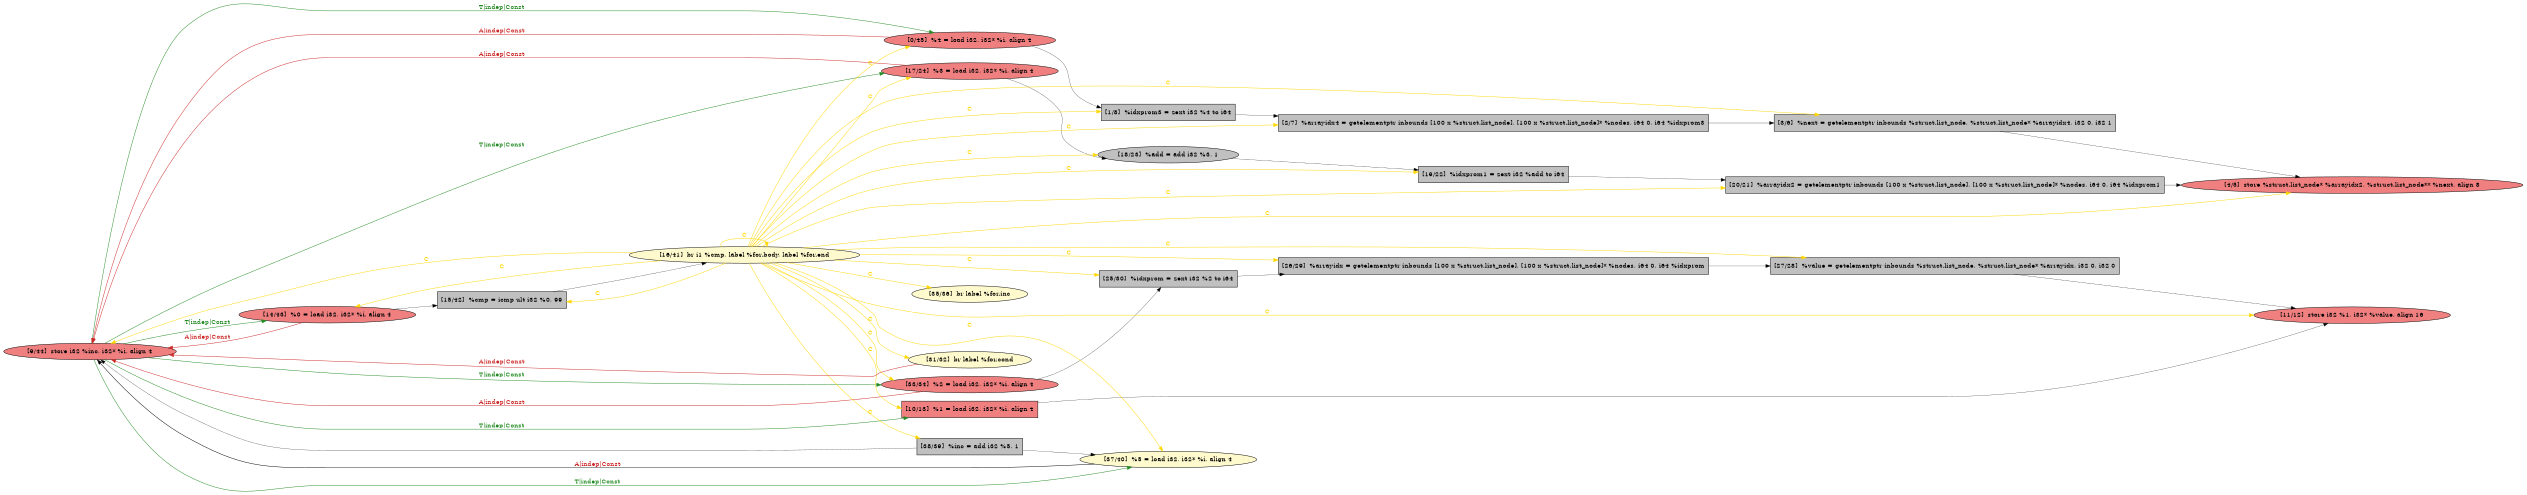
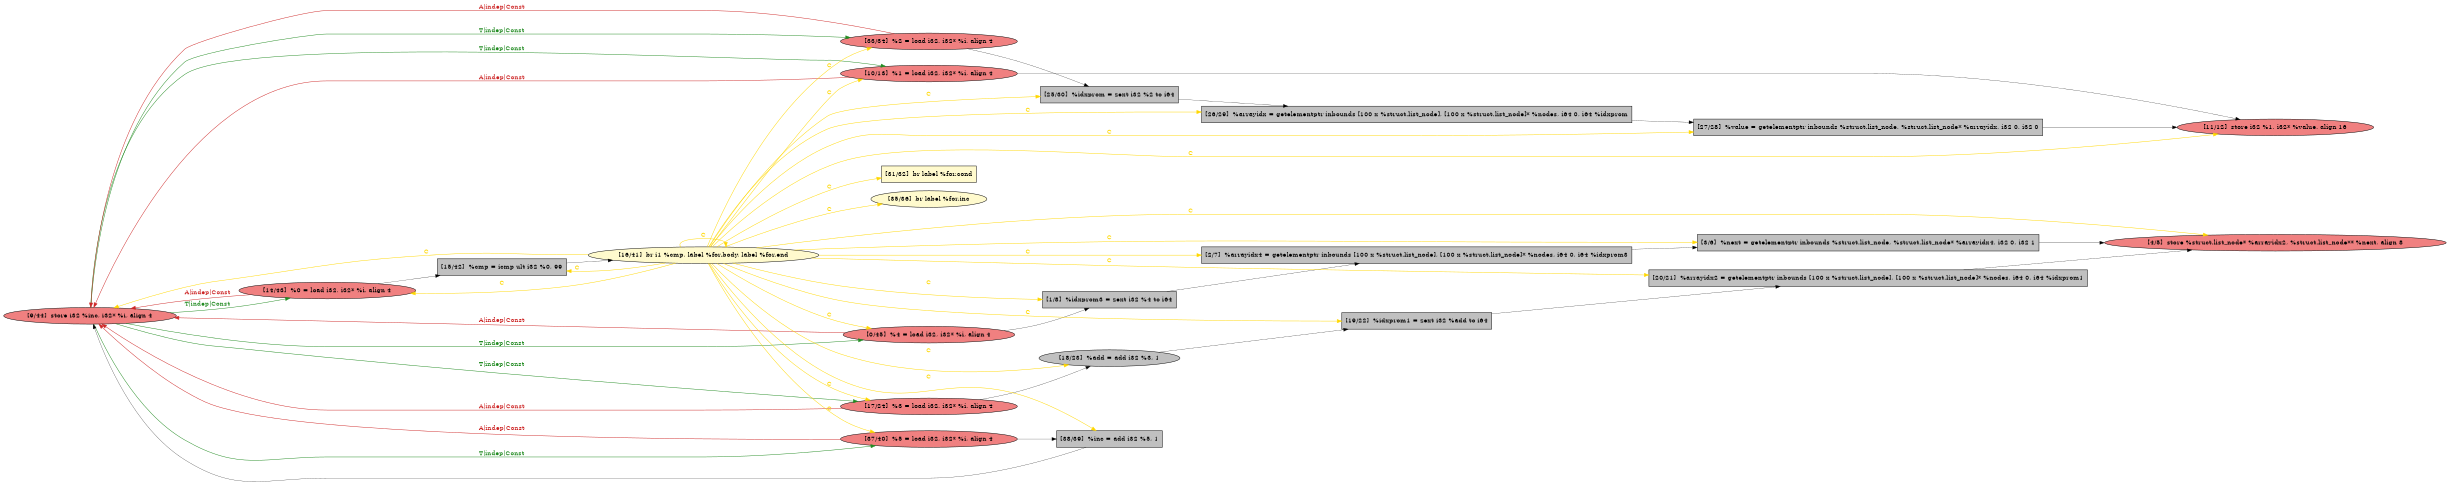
node "[31/32]  br label %for.cond": shape ellipse -> box
edge "[31/32]  br label %for.cond" -> "[9/44]  store i32 %inc, i32* %i, align 4": now "[10/13]  %1 = load i32, i32* %i, align 4" -> "[9/44]  store i32 %inc, i32* %i, align 4"
node "[10/13]  %1 = load i32, i32* %i, align 4": shape box -> ellipse
edge "[38/39]  %inc = add i32 %5, 1" -> "[37/40]  %5 = load i32, i32* %i, align 4": reversed
node "[37/40]  %5 = load i32, i32* %i, align 4": fillcolor lemonchiffon -> lightcoral
edge "[37/40]  %5 = load i32, i32* %i, align 4" -> "[9/44]  store i32 %inc, i32* %i, align 4": color black -> firebrick3
